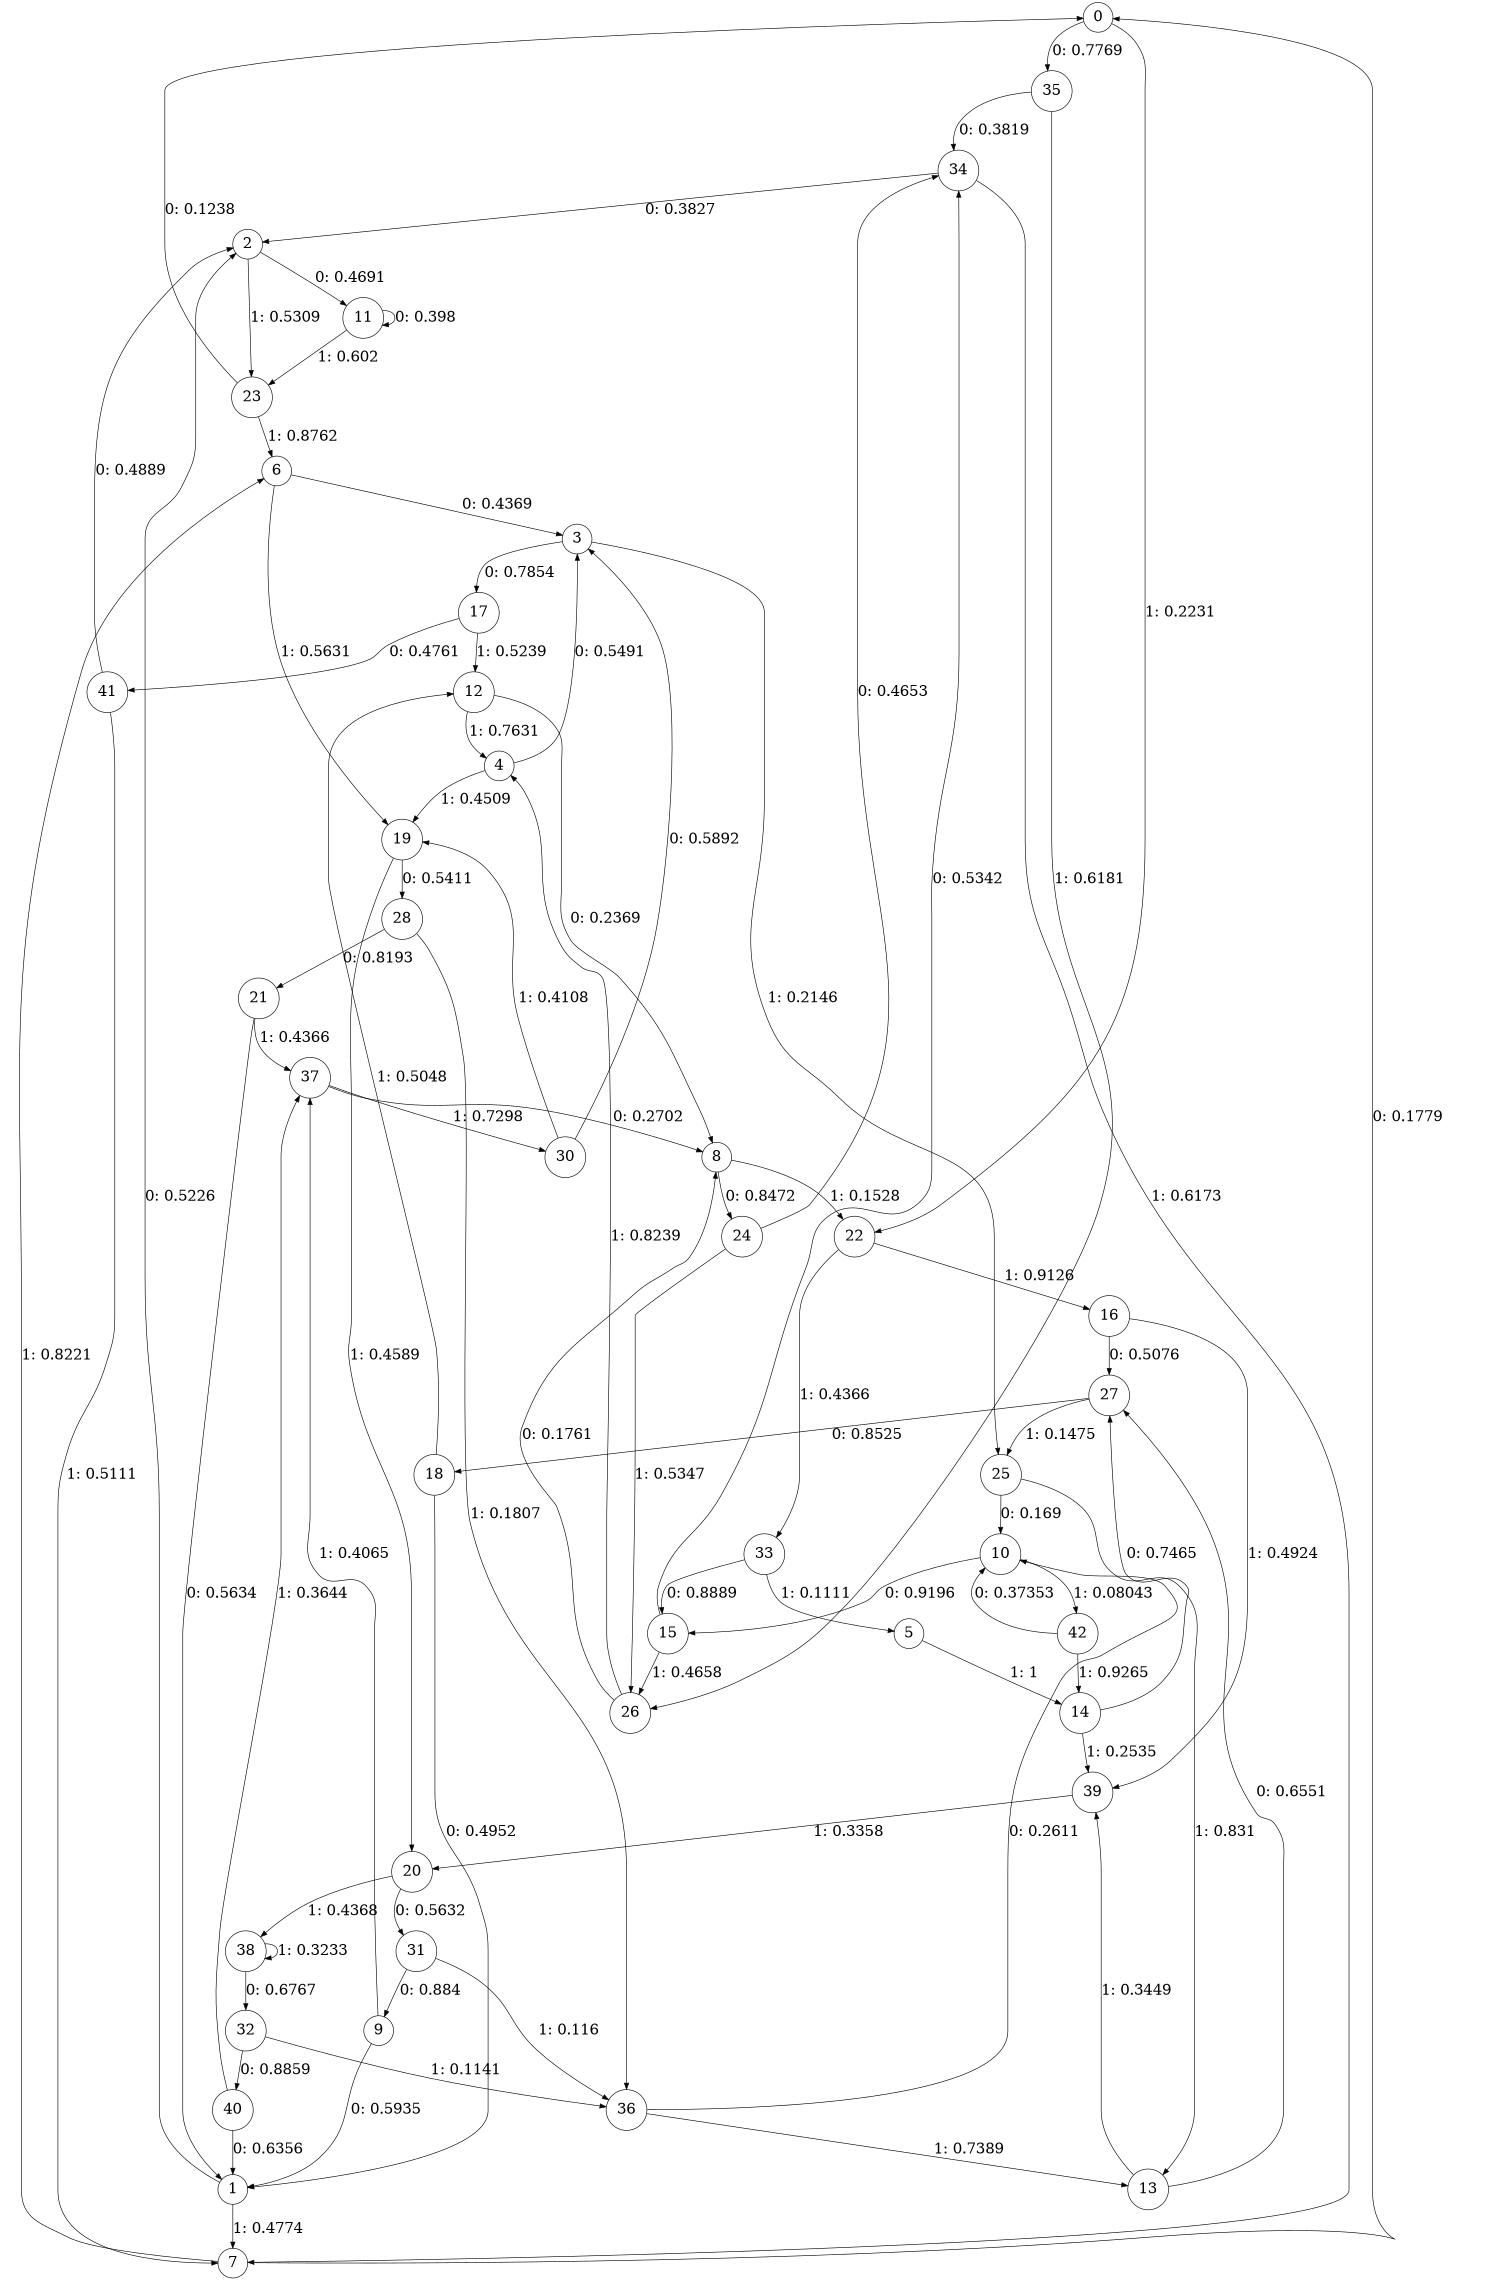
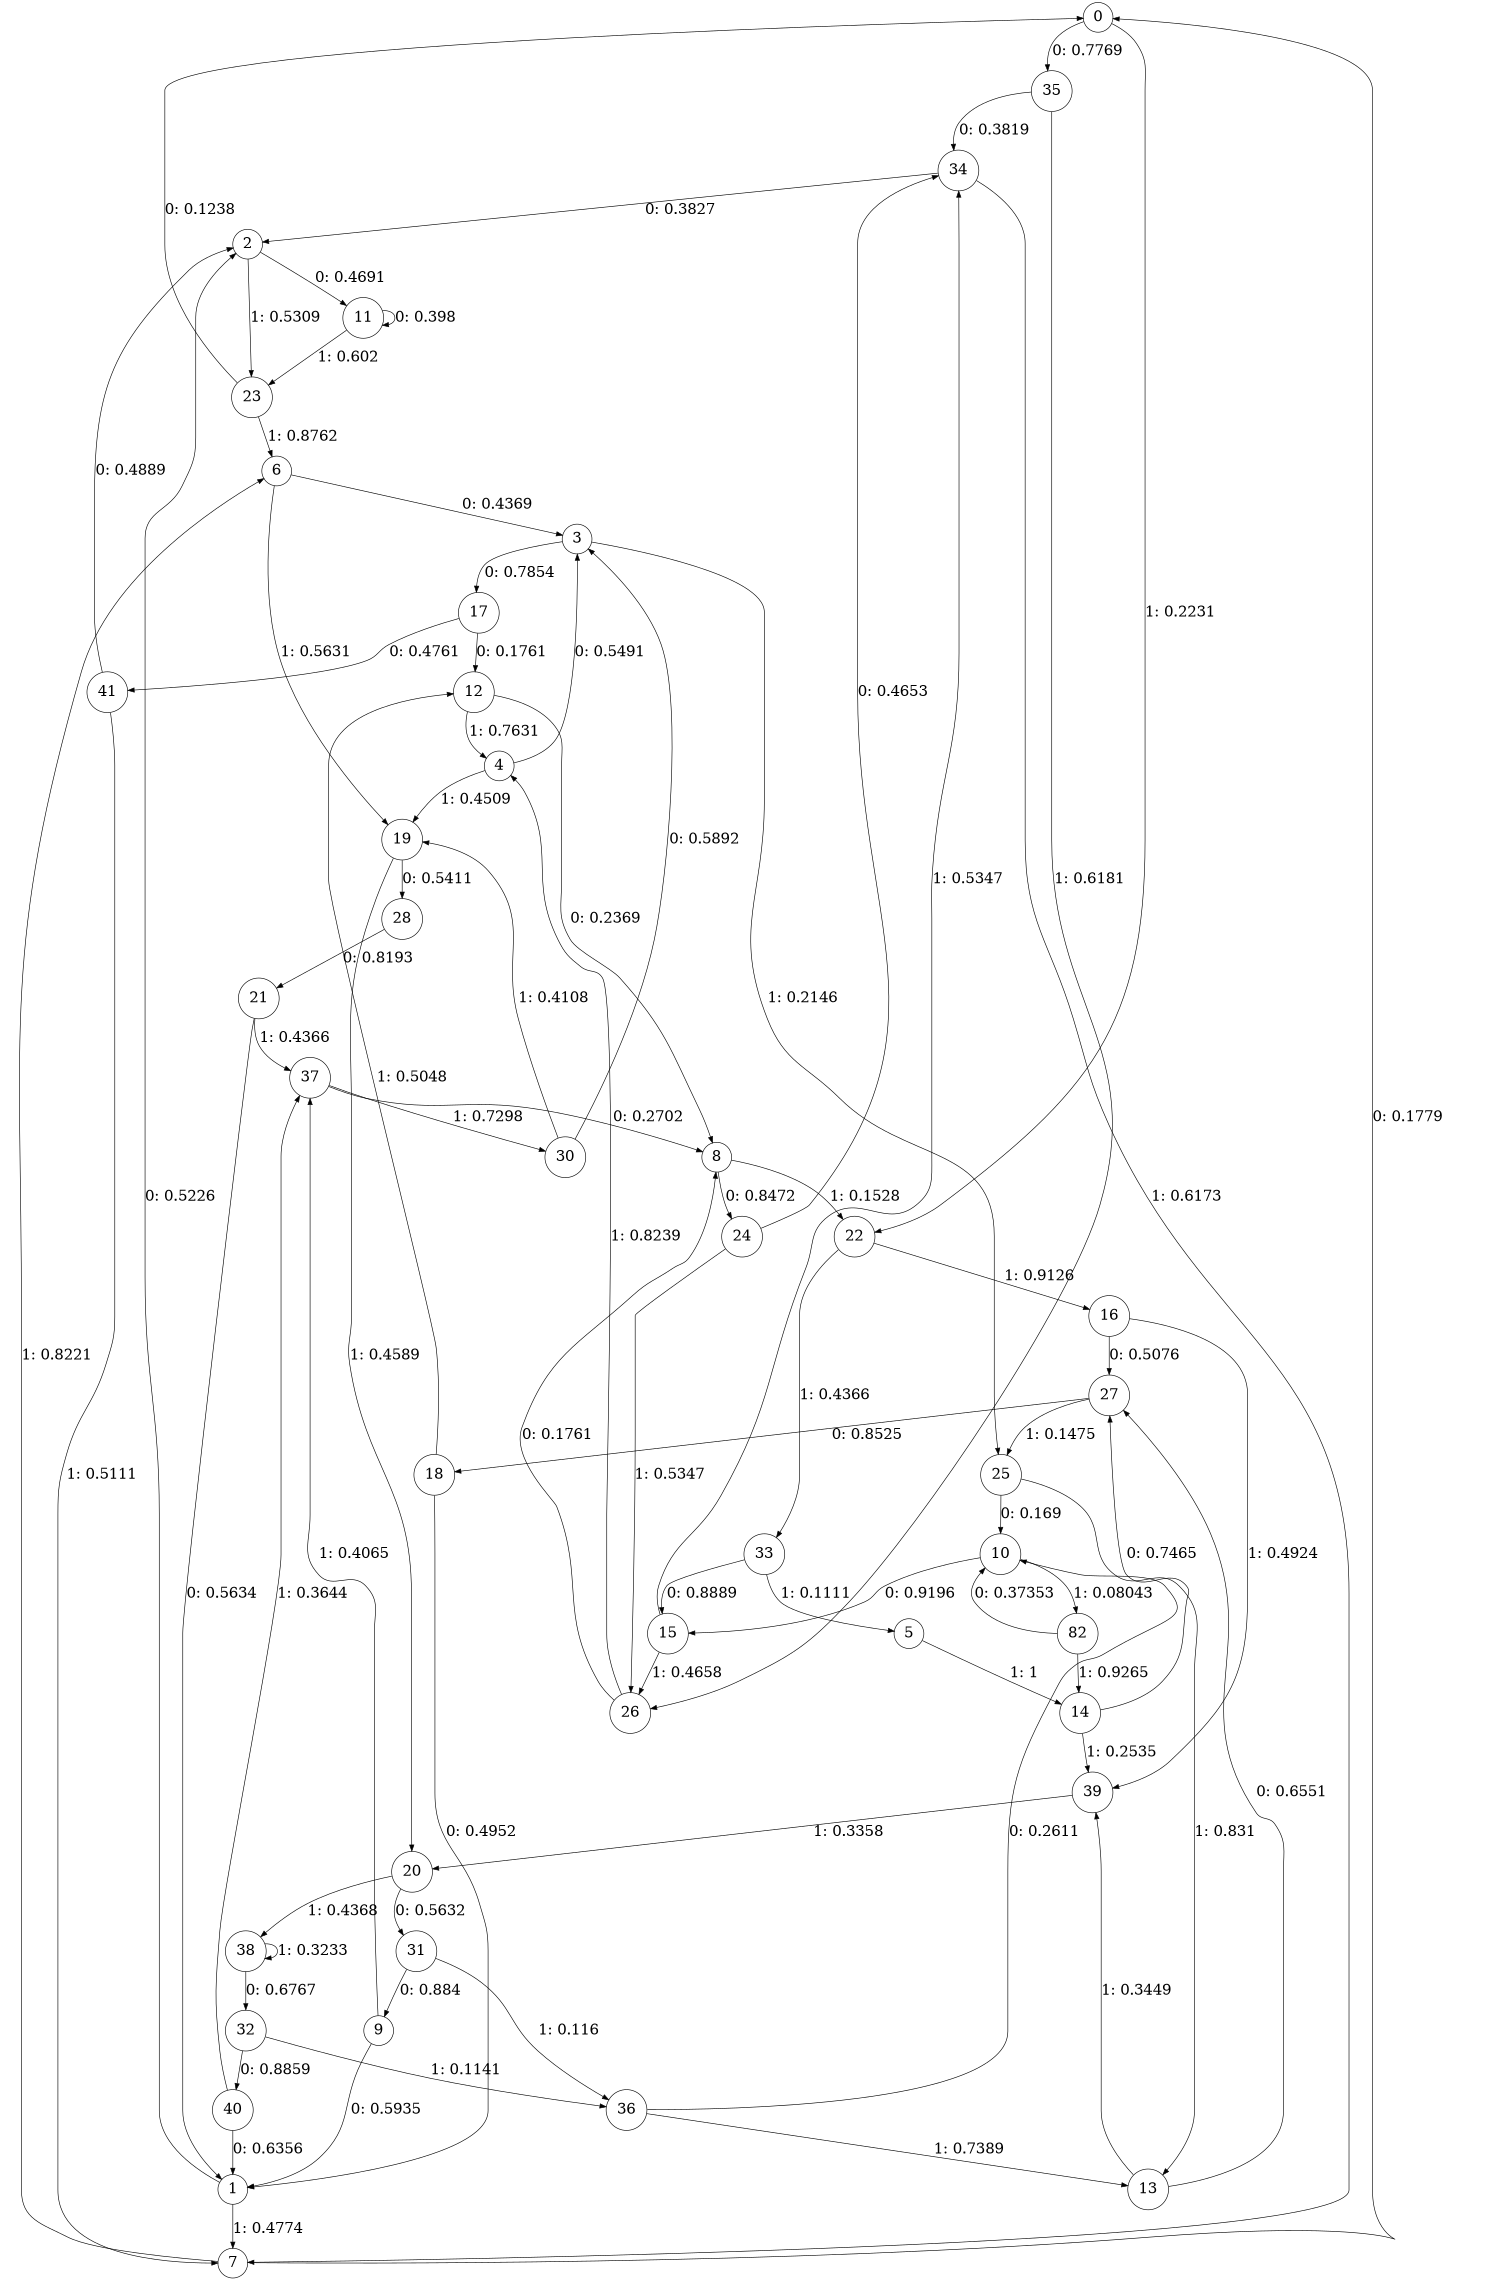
edge "17" -> "12": label "1: 0.5239   " -> "0: 0.1761   "
edge "15" -> "34": label "0: 0.5342   " -> "1: 0.5347   "
edge "28" -> "36": removed, label "1: 0.1807"
node "42": label "42" -> "82"
